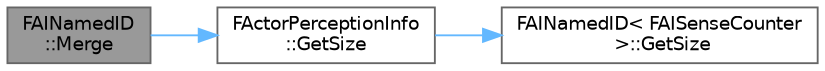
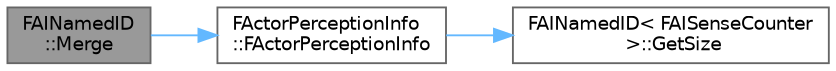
node "FActorPerceptionInfo ::GetSize": label "FActorPerceptionInfo ::GetSize" -> "FActorPerceptionInfo ::FActorPerceptionInfo"
